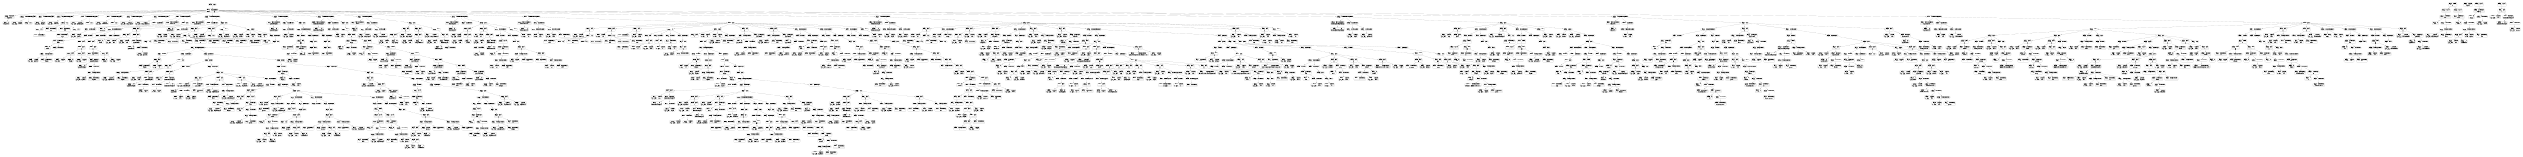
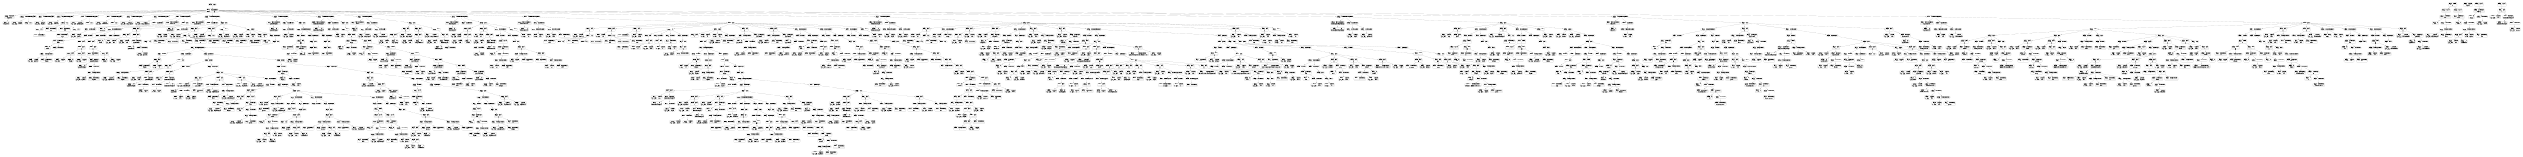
node "238509": text "IfThenStatement" -> "StatementBody"
